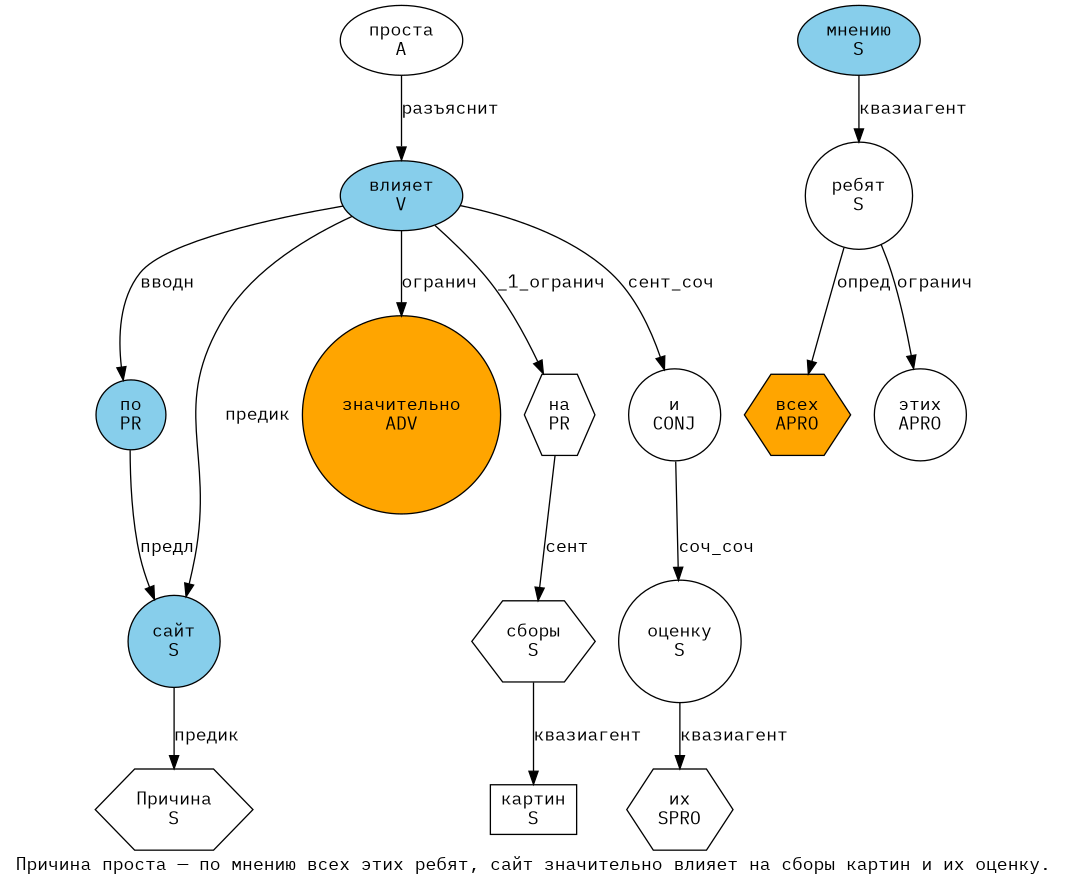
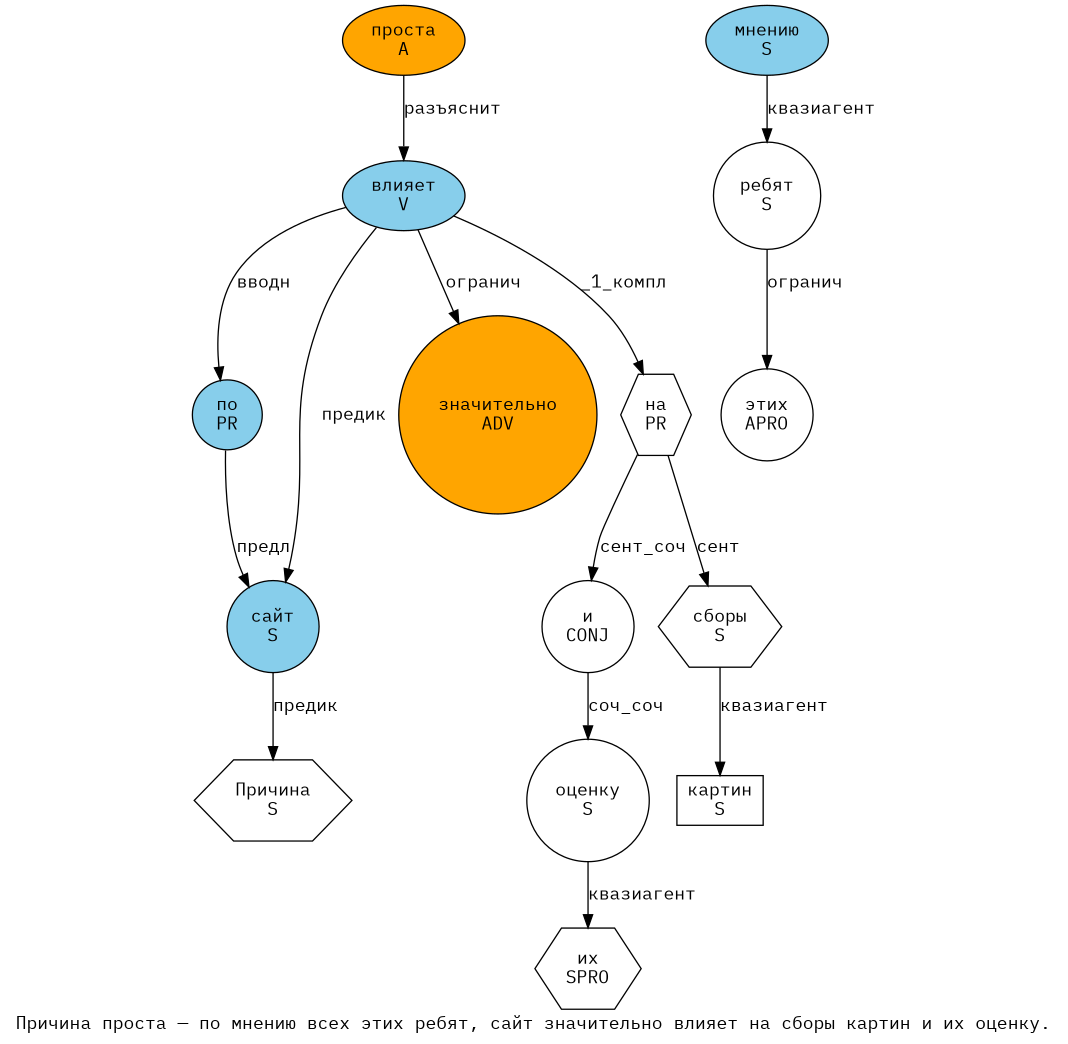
node "проста A": fillcolor white -> orange
edge "влияет V" -> "и CONJ": now "на PR" -> "и CONJ"
edge "влияет V" -> "на PR": label "_1_огранич" -> "_1_компл"
node "всех APRO": removed
